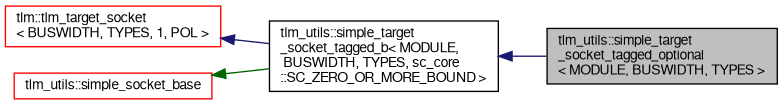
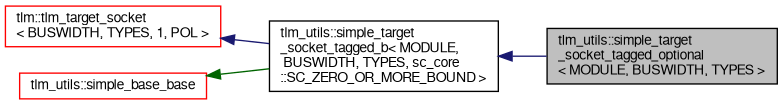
node "tlm_utils::simple_socket_base": label "tlm_utils::simple_socket_base" -> "tlm_utils::simple_base_base"
